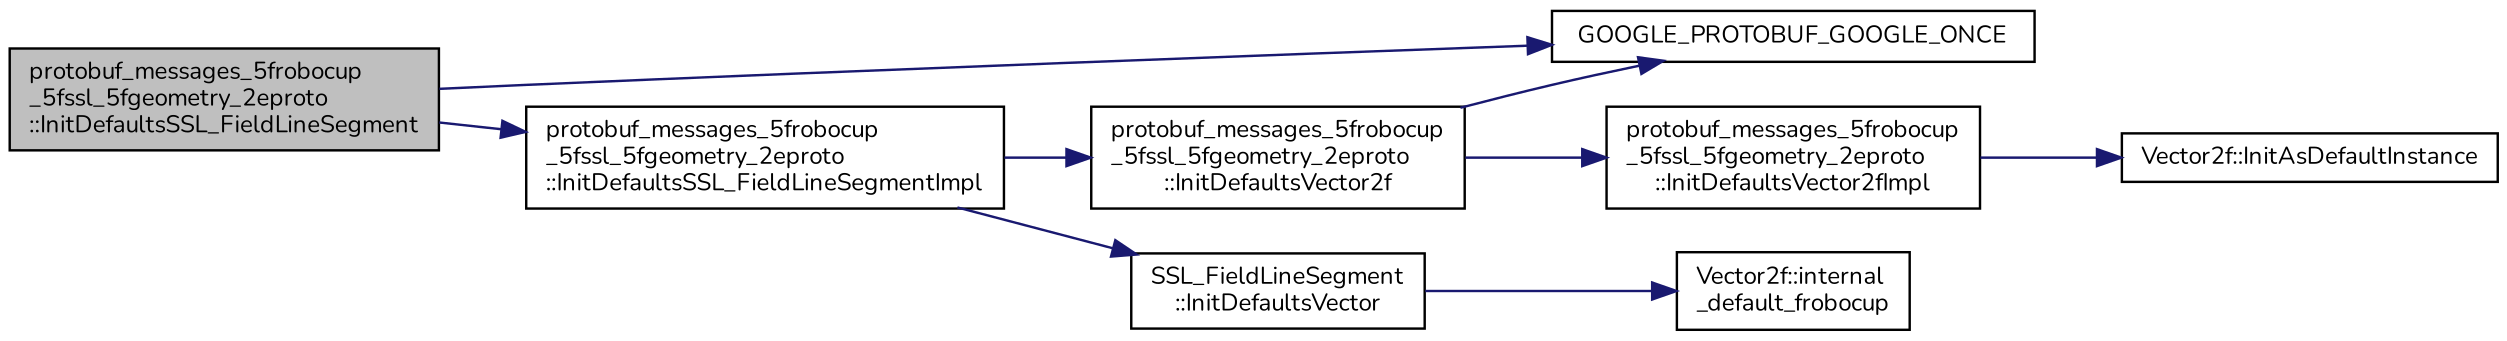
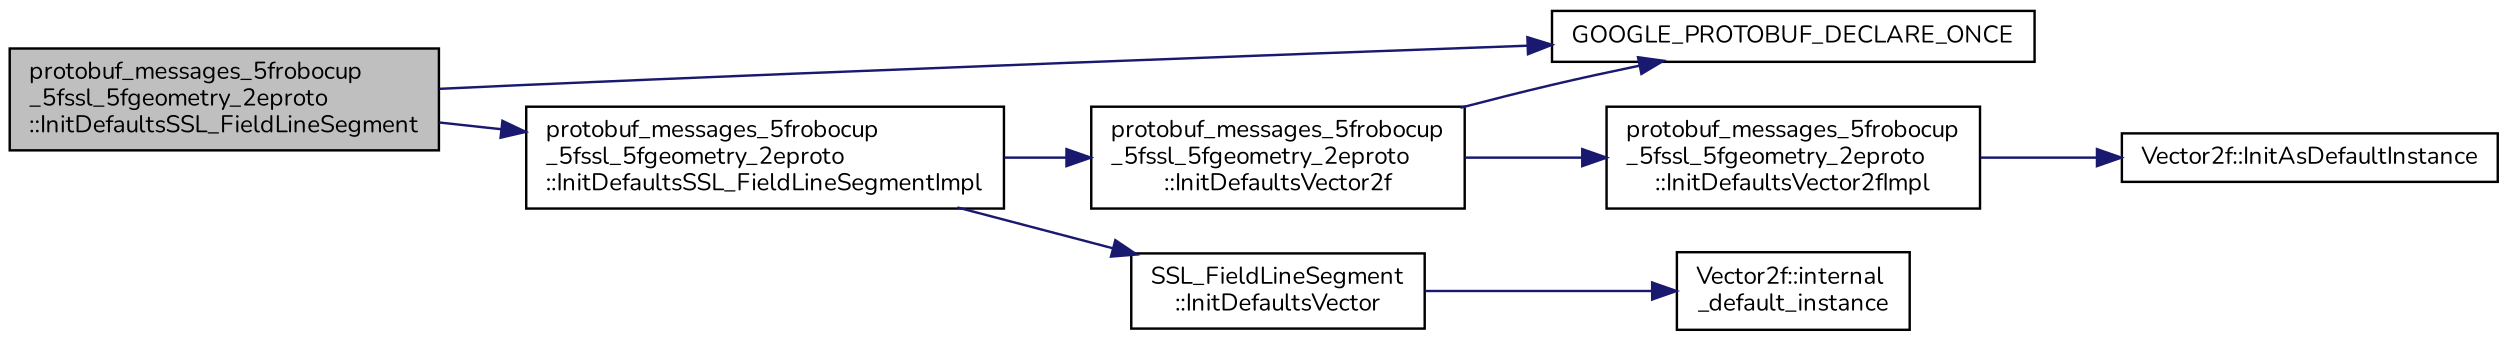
node "GOOGLE_PROTOBUF_GOOGLE_ONCE": label "GOOGLE_PROTOBUF_GOOGLE_ONCE" -> "GOOGLE_PROTOBUF_DECLARE_ONCE"
node "Vector2f::internal _default_frobocup": label "Vector2f::internal _default_frobocup" -> "Vector2f::internal _default_instance"
